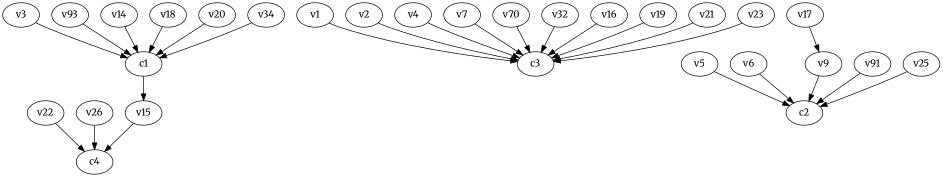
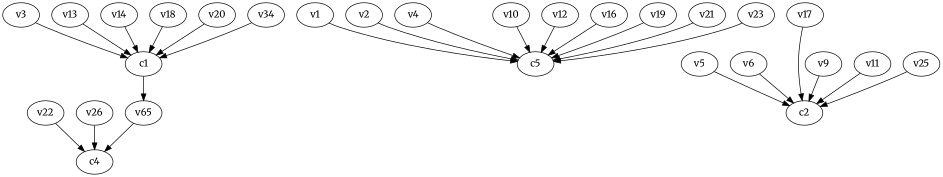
node "v93": label "v93" -> "v13"
node "v7": removed
node "v70": label "v70" -> "v10"
node "v32": label "v32" -> "v12"
edge "v17" -> "v9": now "v17" -> "c2"
node "c3": label "c3" -> "c5"
node "v91": label "v91" -> "v11"
node "v15": label "v15" -> "v65"
